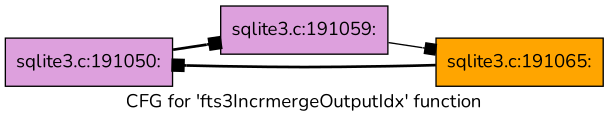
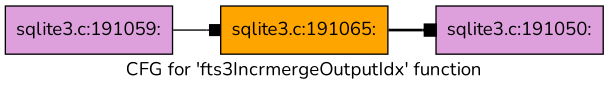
edge "sqlite3.c:191050:" -> "sqlite3.c:191059:": removed
